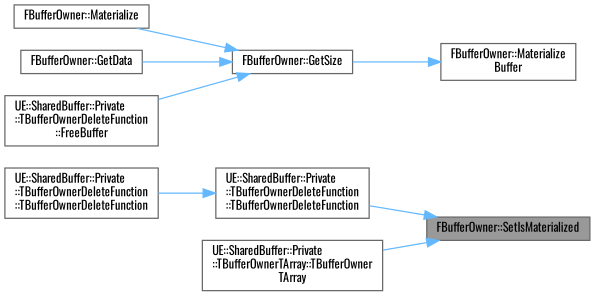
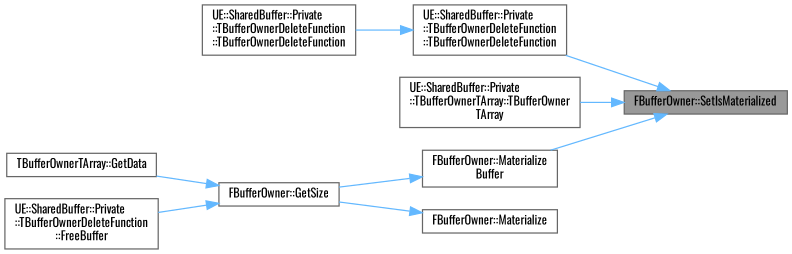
edge "FBufferOwner::Materialize" -> "FBufferOwner::GetSize": reversed
node "FBufferOwner::GetData": label "FBufferOwner::GetData" -> "TBufferOwnerTArray::GetData"
edge "FBufferOwner::Materialize Buffer" -> "FBufferOwner::SetIsMaterialized": added
